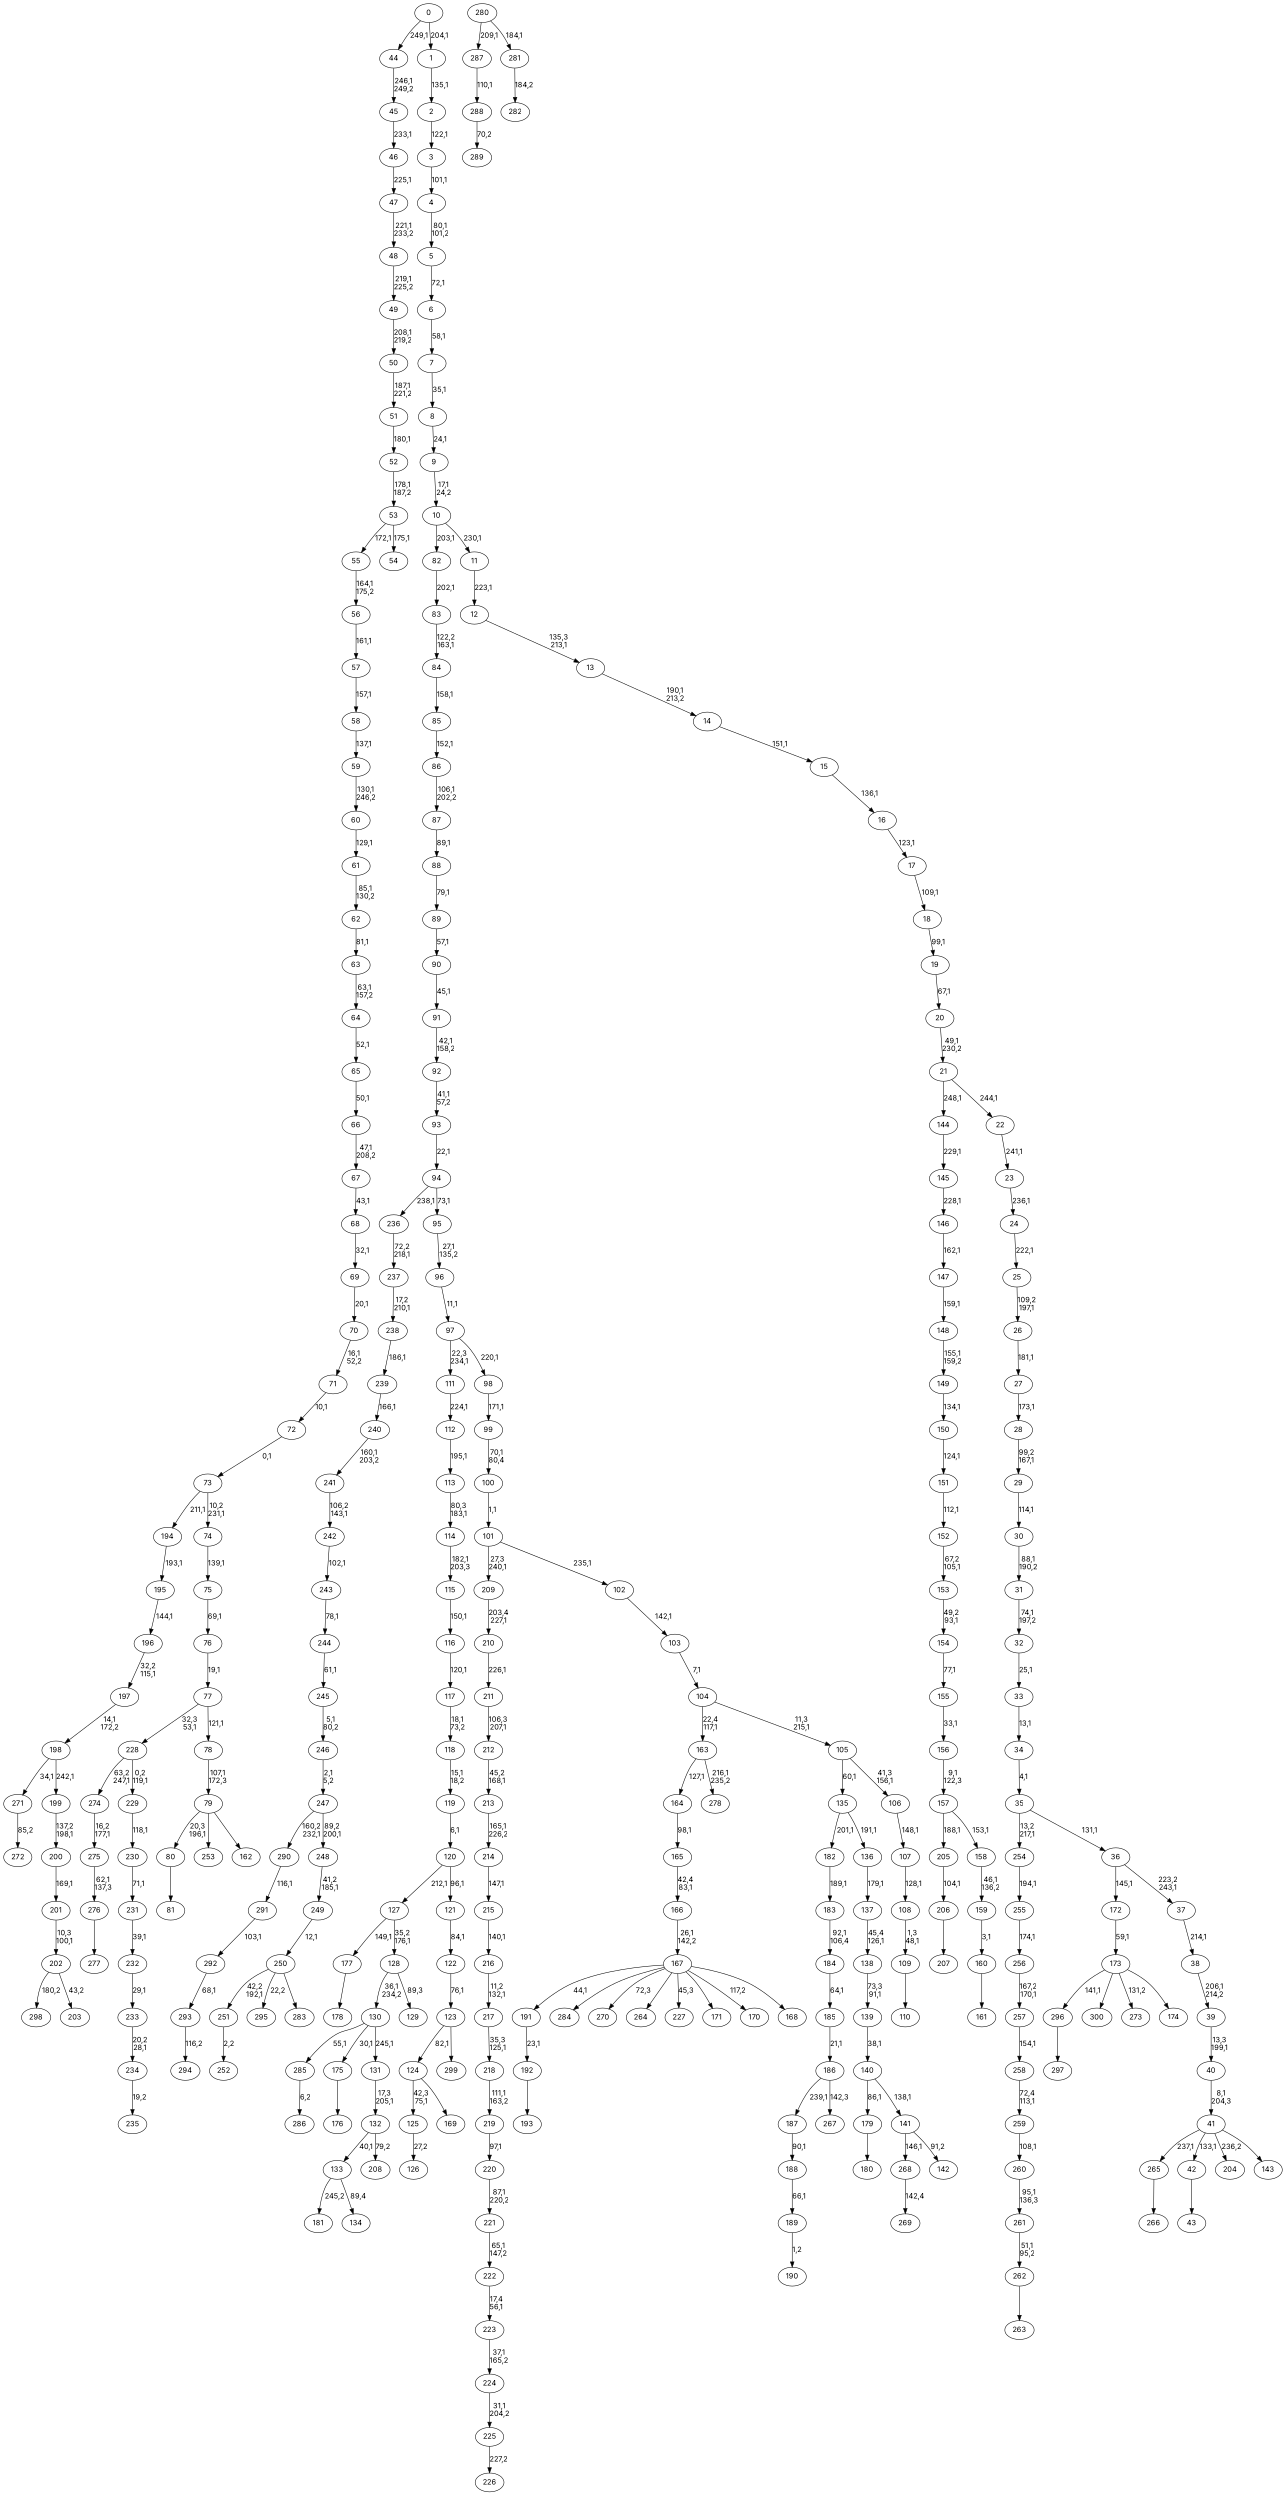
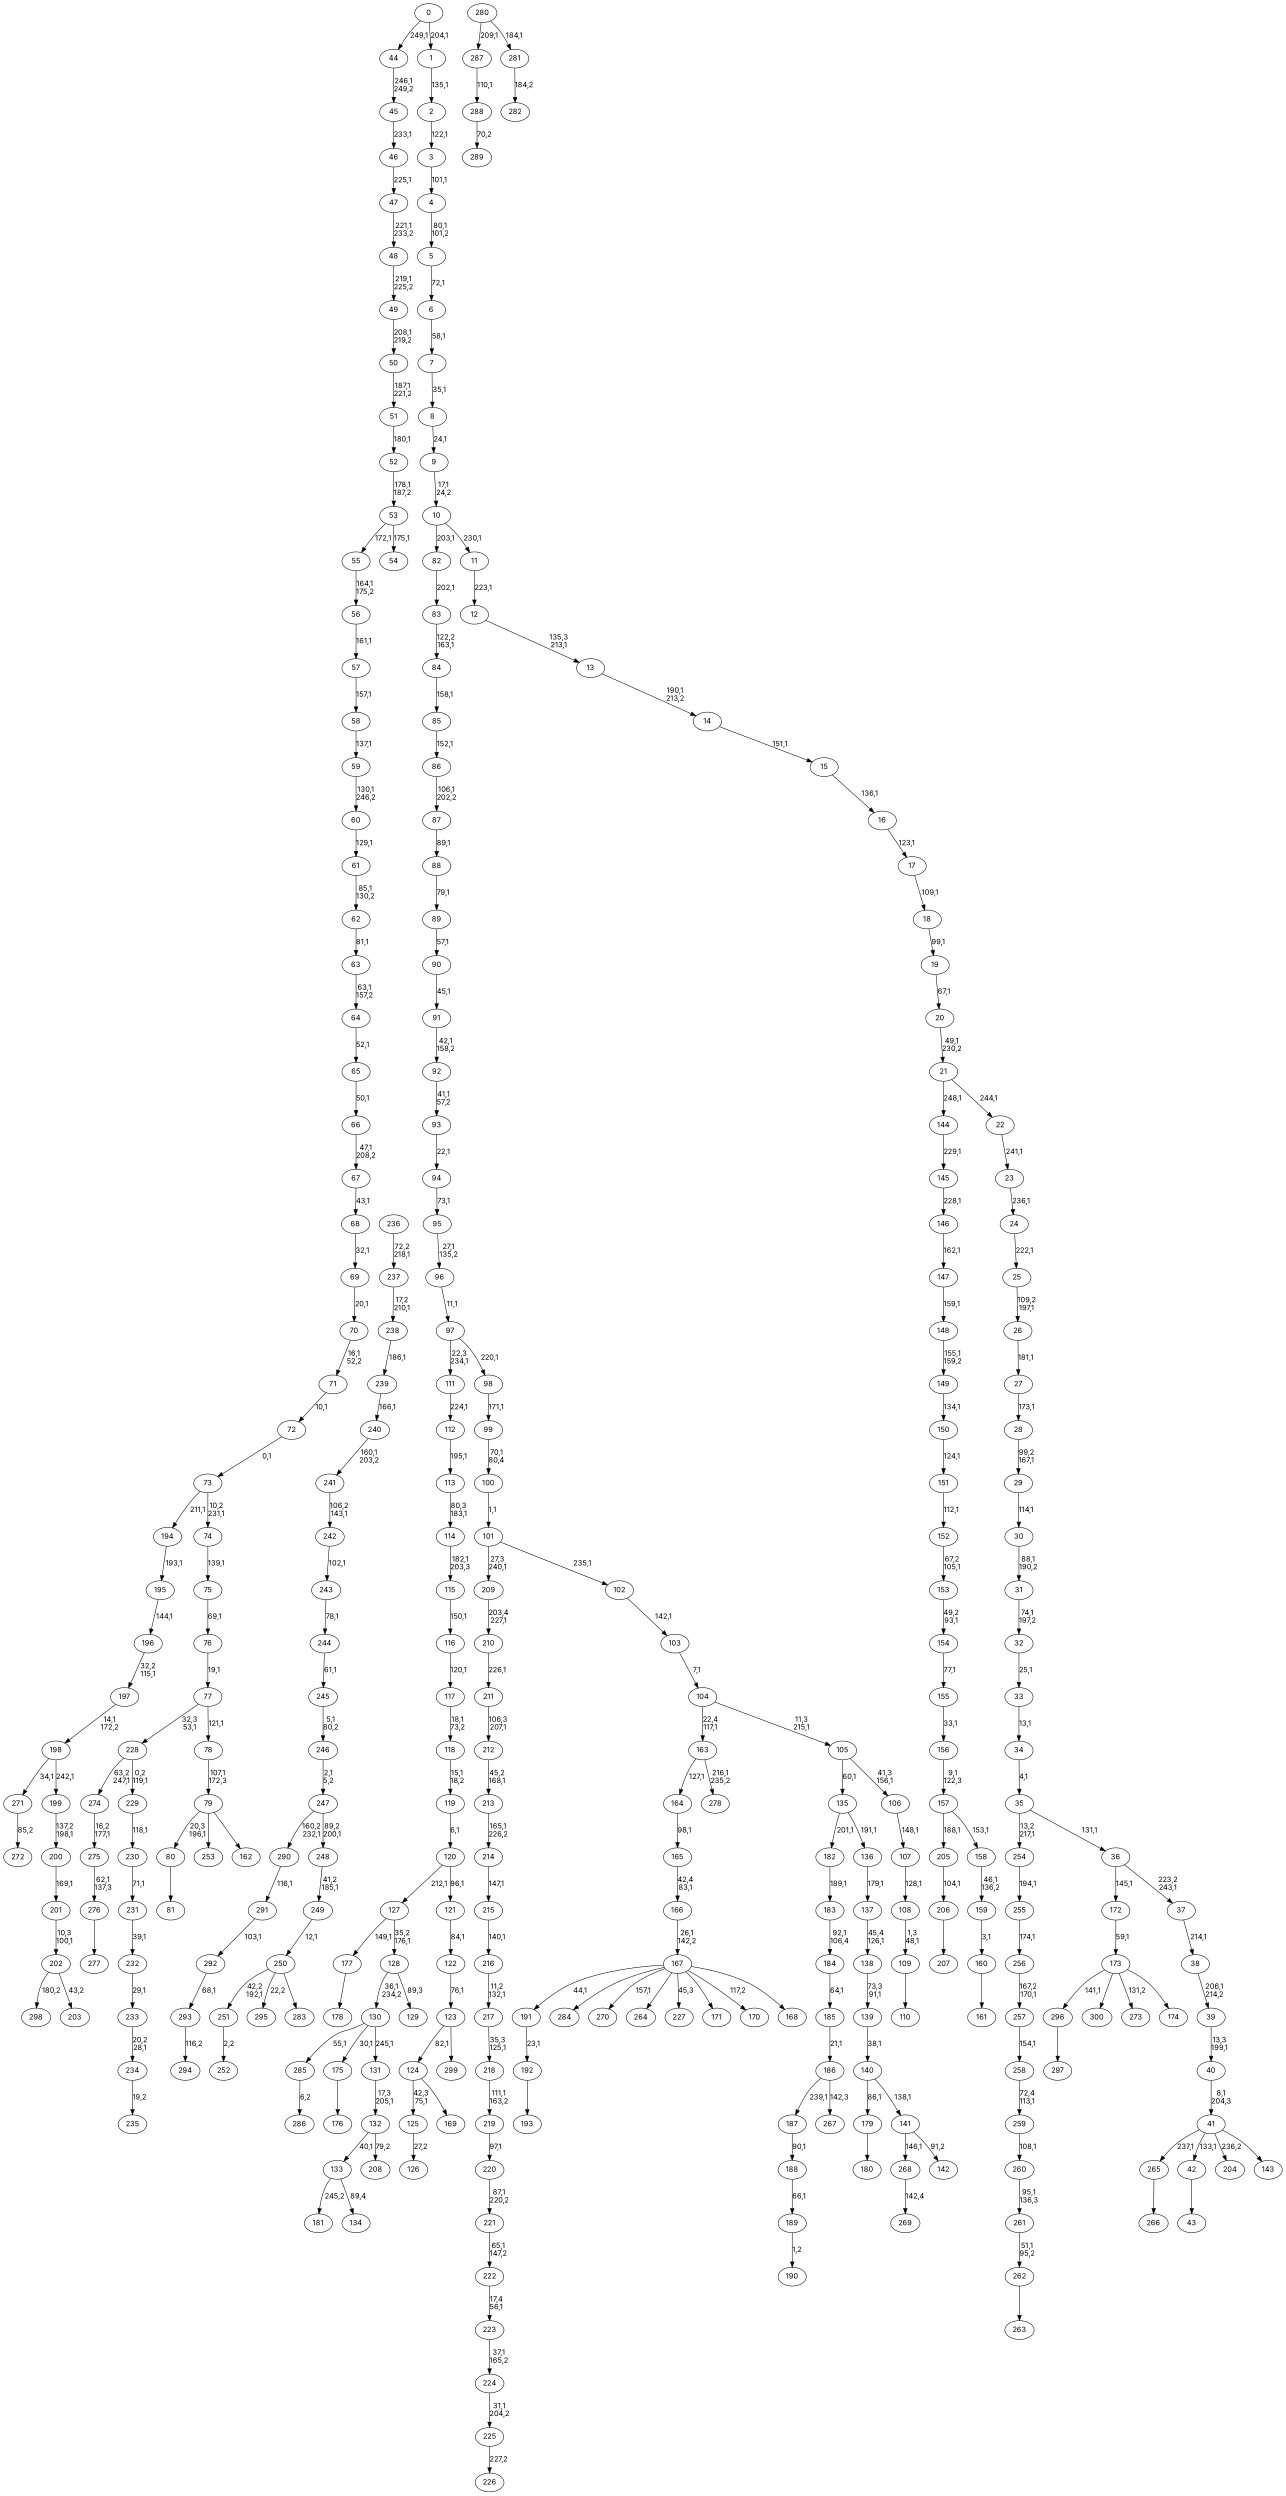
edge "94" -> "236": removed, label "238,1"
edge "167" -> "270": label "72,3" -> "157,1"
